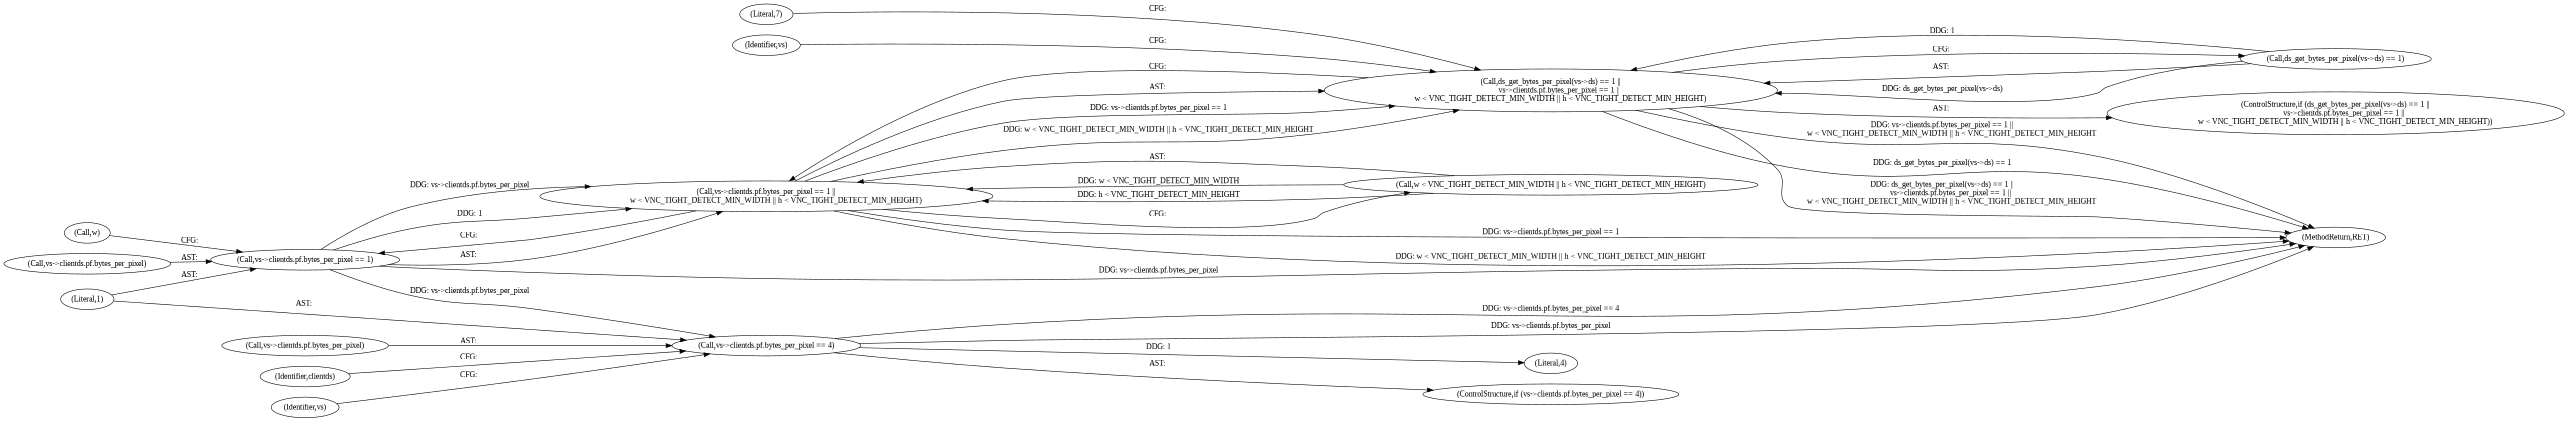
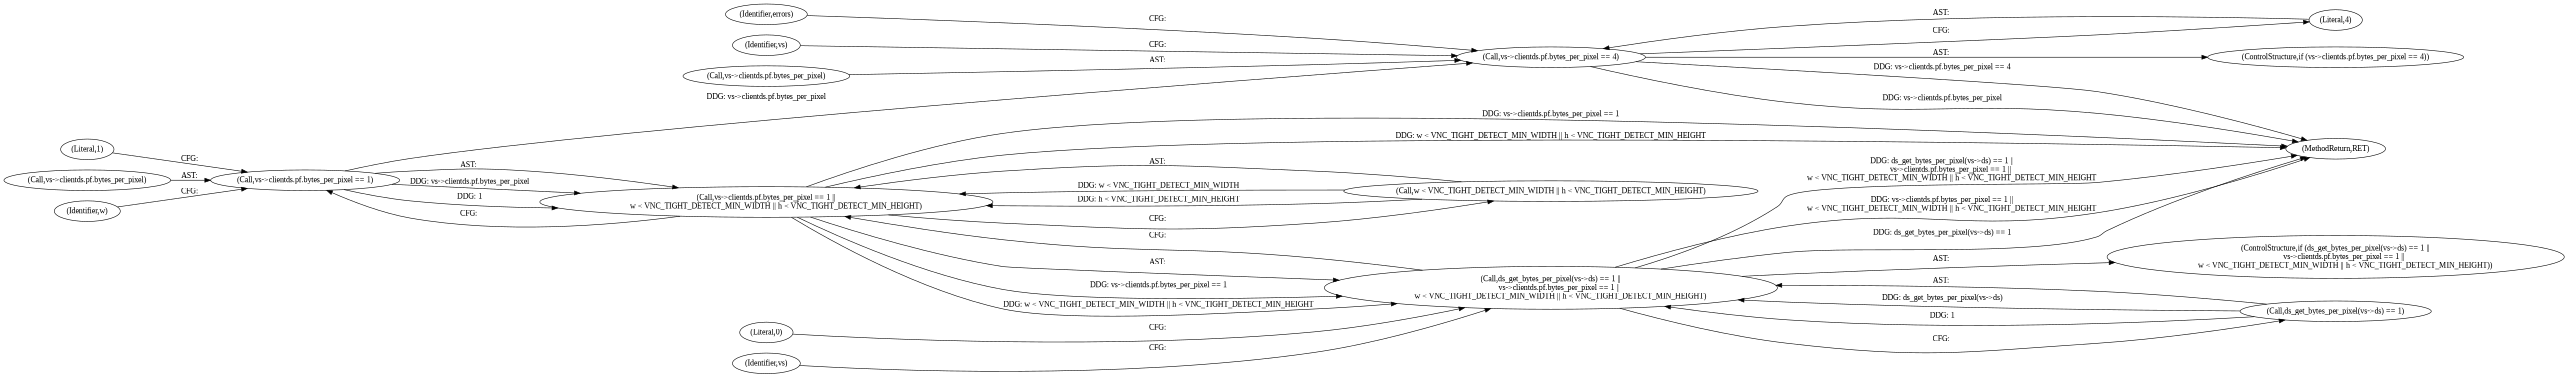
node "(Literal,7)": label "(Literal,7)" -> "(Literal,0)"
node "(Call,w)": label "(Call,w)" -> "(Identifier,w)"
edge "(Literal,1)" -> "(Call,vs->clientds.pf.bytes_per_pixel == 1)": label "AST: " -> "CFG: "
edge "(Call,vs->clientds.pf.bytes_per_pixel == 1)" -> "(MethodReturn,RET)": removed, label "DDG: vs->clientds.pf.bytes_per_pixel"
edge "(Literal,1)" -> "(Call,vs->clientds.pf.bytes_per_pixel == 4)": now "(Literal,4)" -> "(Call,vs->clientds.pf.bytes_per_pixel == 4)"
edge "(Call,vs->clientds.pf.bytes_per_pixel == 4)" -> "(Literal,4)": label "DDG: 1" -> "CFG: "
node "(Identifier,clientds)": label "(Identifier,clientds)" -> "(Identifier,errors)"
